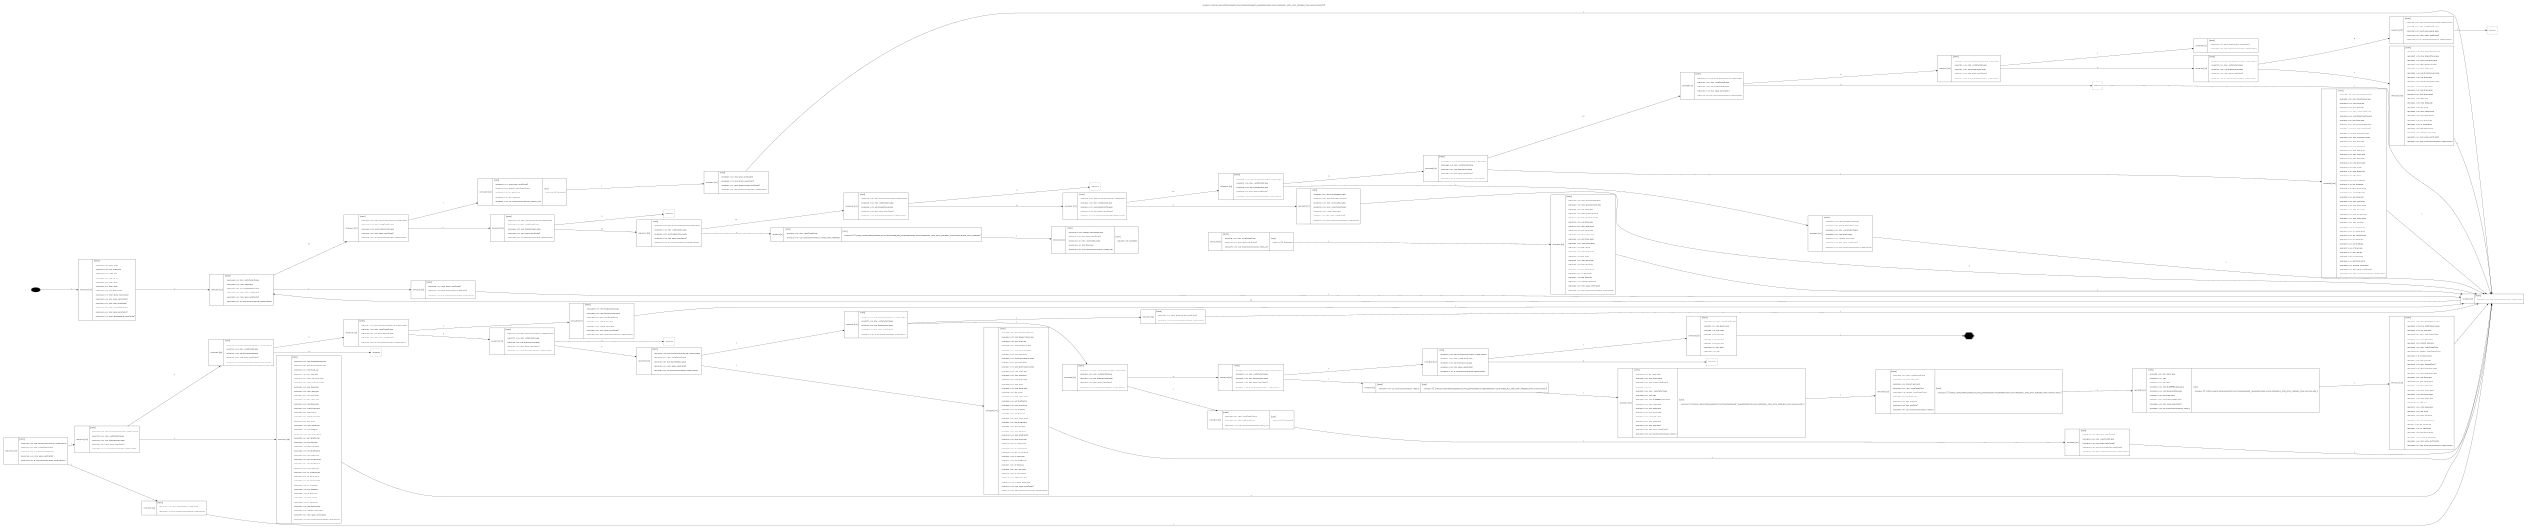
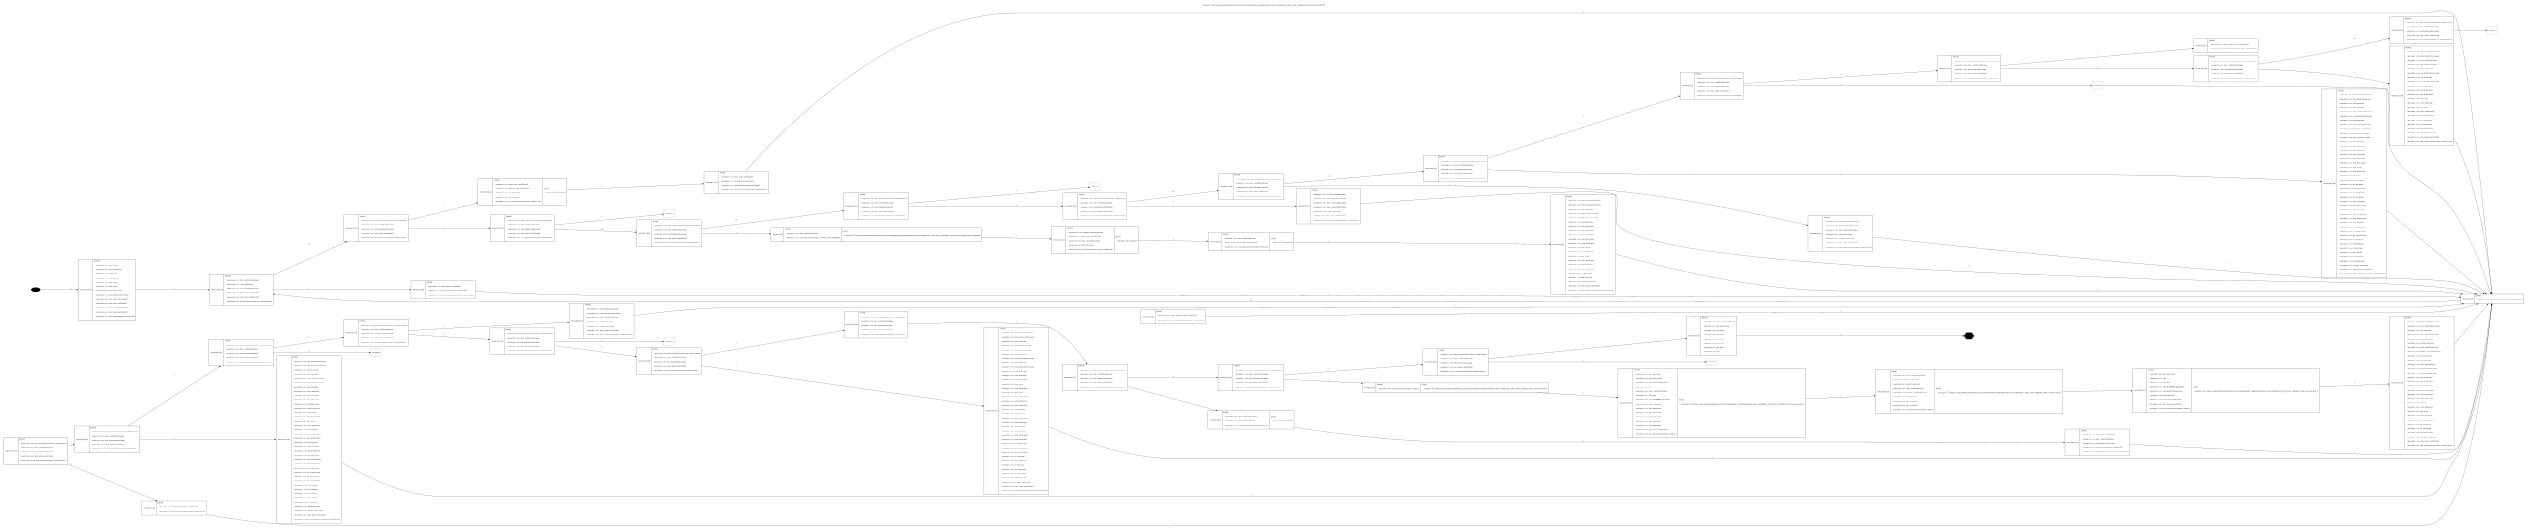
edge "0x401c38 [23]" -> "0x401c4f [15]": added, label "1"
edge "0x4017f2 [25]" -> "0x401b93 [12]": removed, label "1"
